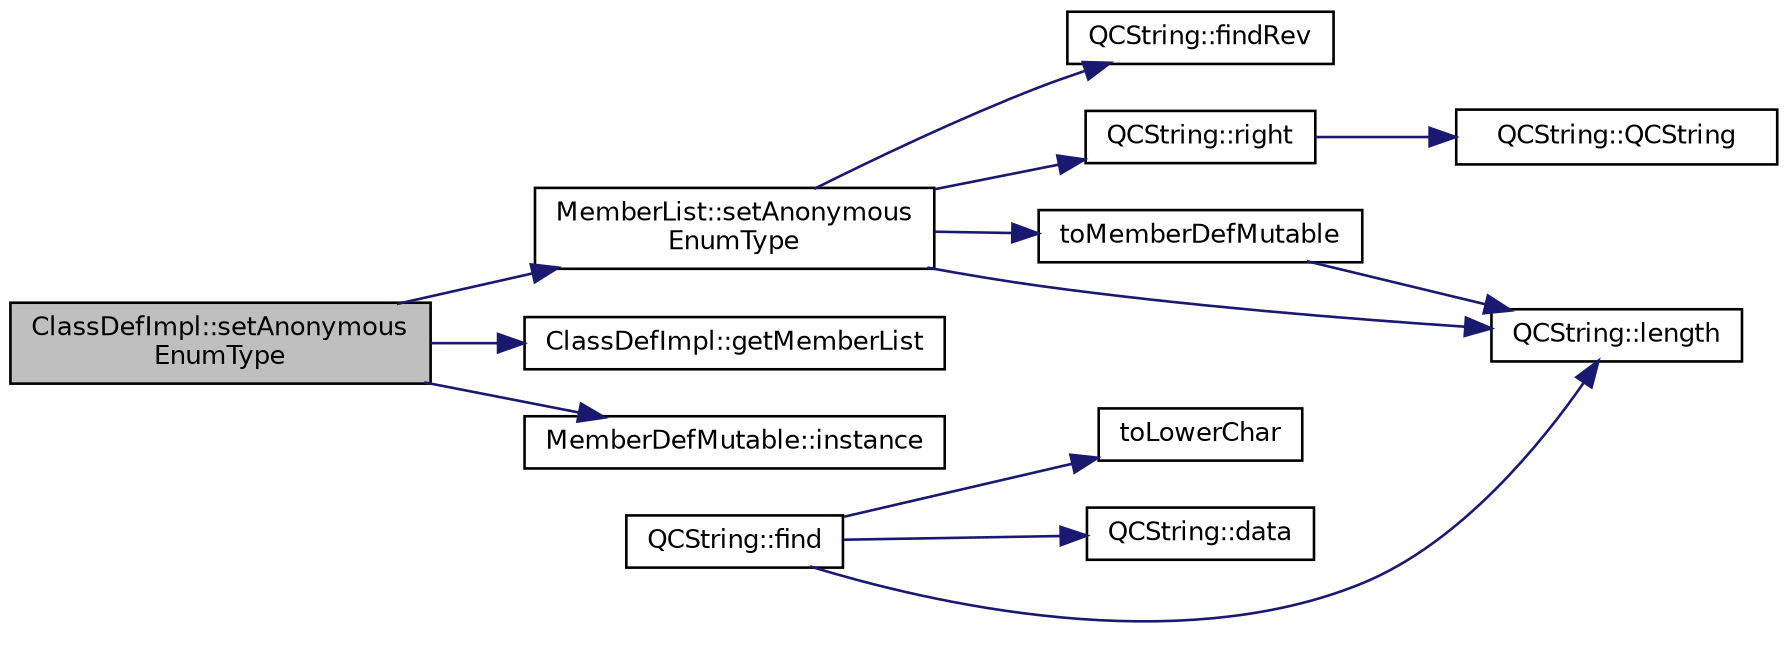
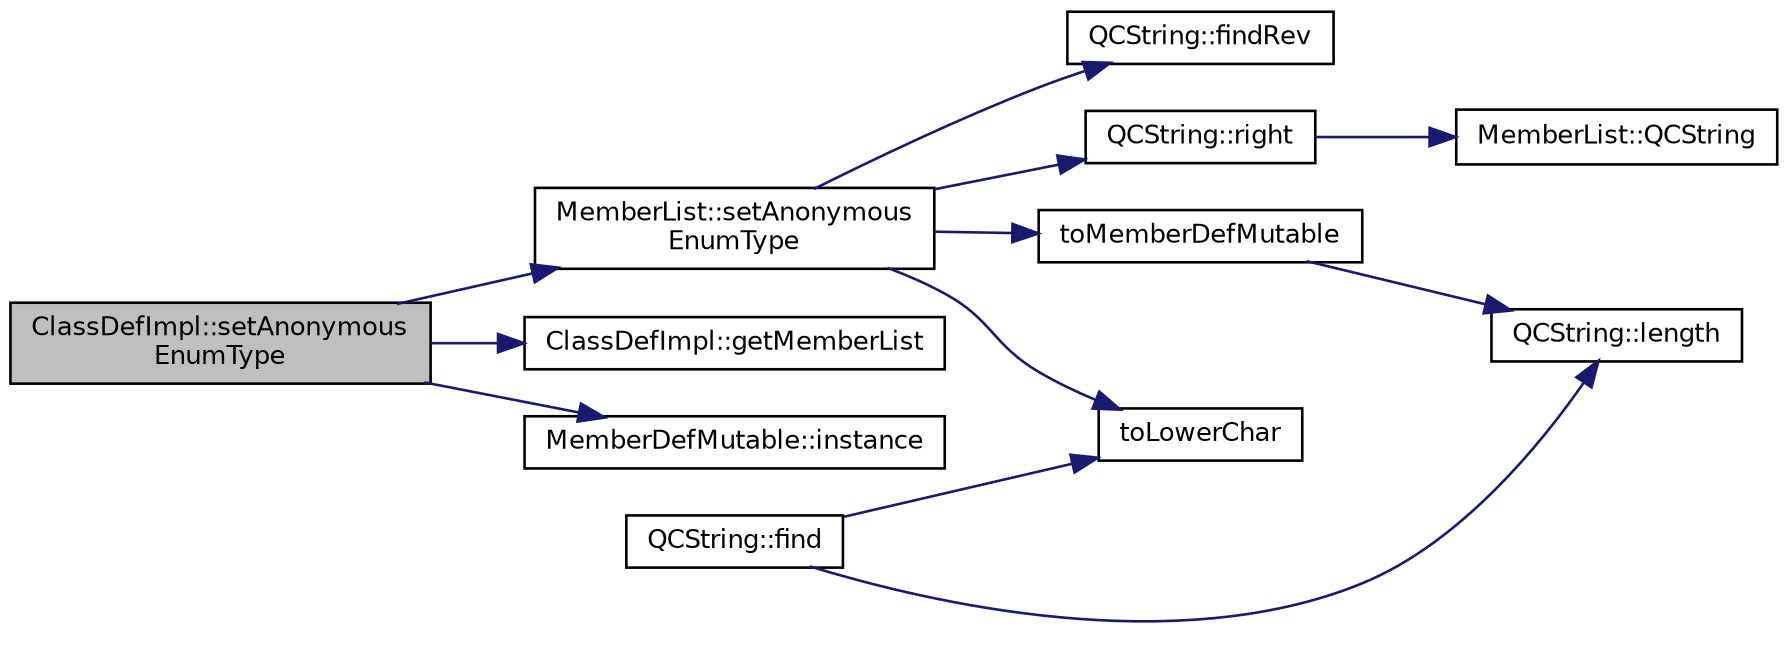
node "QCString::QCString": label "QCString::QCString" -> "MemberList::QCString"
edge "MemberList::setAnonymous EnumType" -> "QCString::length": now "MemberList::setAnonymous EnumType" -> "toLowerChar"
node "QCString::data": removed
